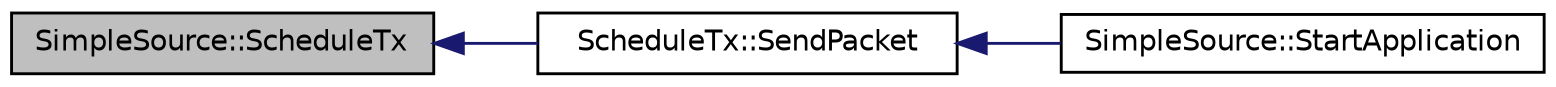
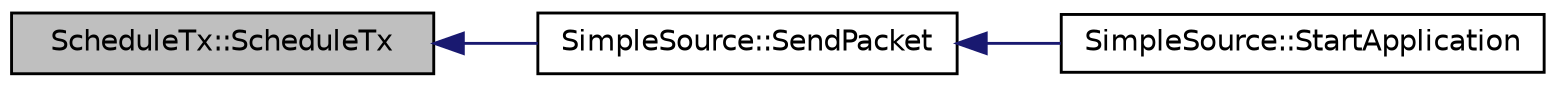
node "SimpleSource::ScheduleTx": label "SimpleSource::ScheduleTx" -> "ScheduleTx::ScheduleTx"
node "ScheduleTx::SendPacket": label "ScheduleTx::SendPacket" -> "SimpleSource::SendPacket"
